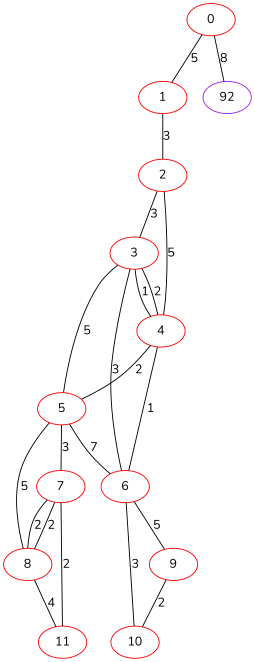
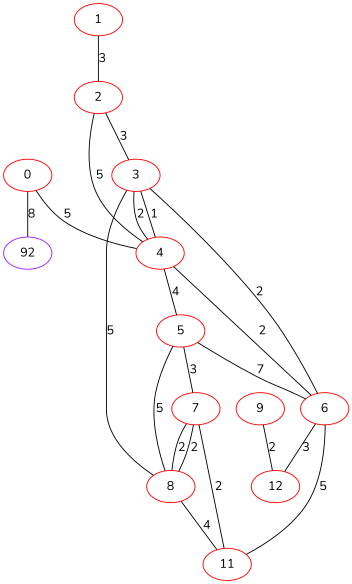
edge "0" -- "1": now "0" -- "4"
edge "3" -- "5": now "3" -- "8"
edge "3" -- "6": label "3" -> "2"
edge "4" -- "5": label "2" -> "4"
edge "4" -- "6": label "1" -> "2"
edge "6" -- "9": now "6" -- "11"
node "10": label "10" -> "12"
